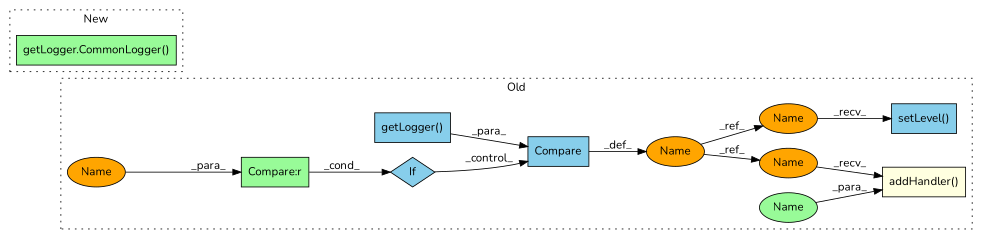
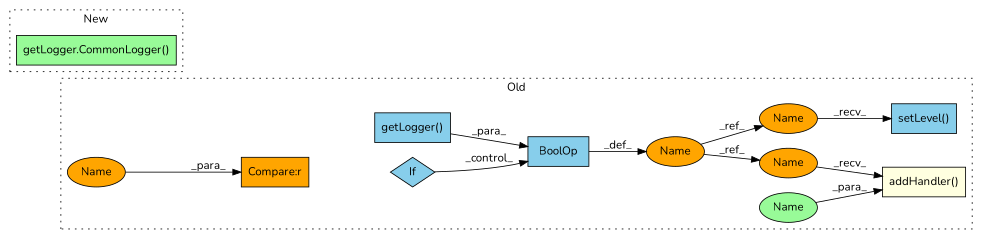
node "Compare": label "Compare" -> "BoolOp"
node "Compare:r": fillcolor palegreen -> orange
edge "Compare:r" -> "If": removed, label "_cond_"
